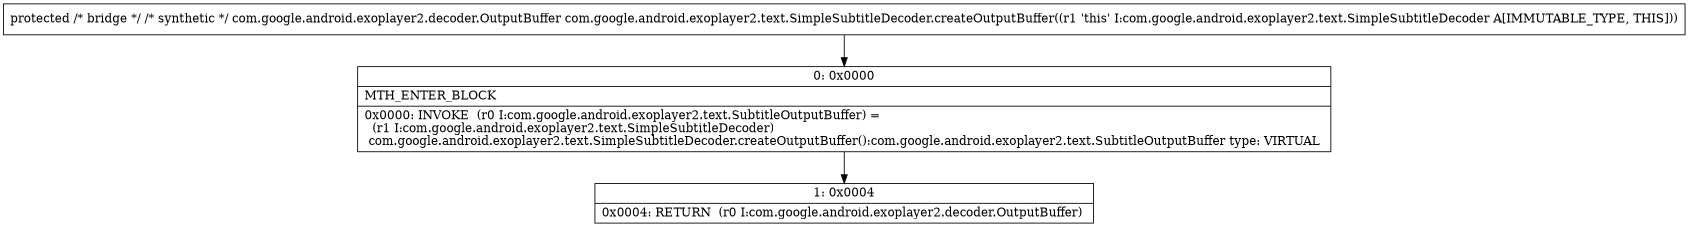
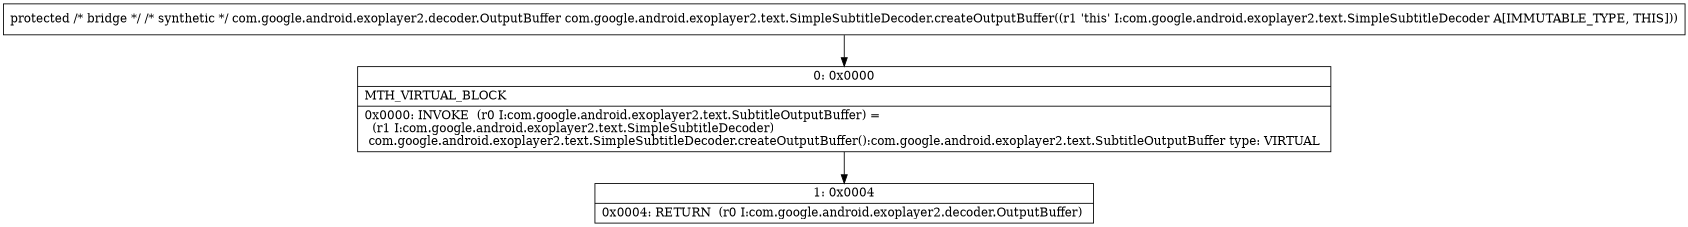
node "0: 0x0000": text "MTH_ENTER_BLOCK" -> "MTH_VIRTUAL_BLOCK"
